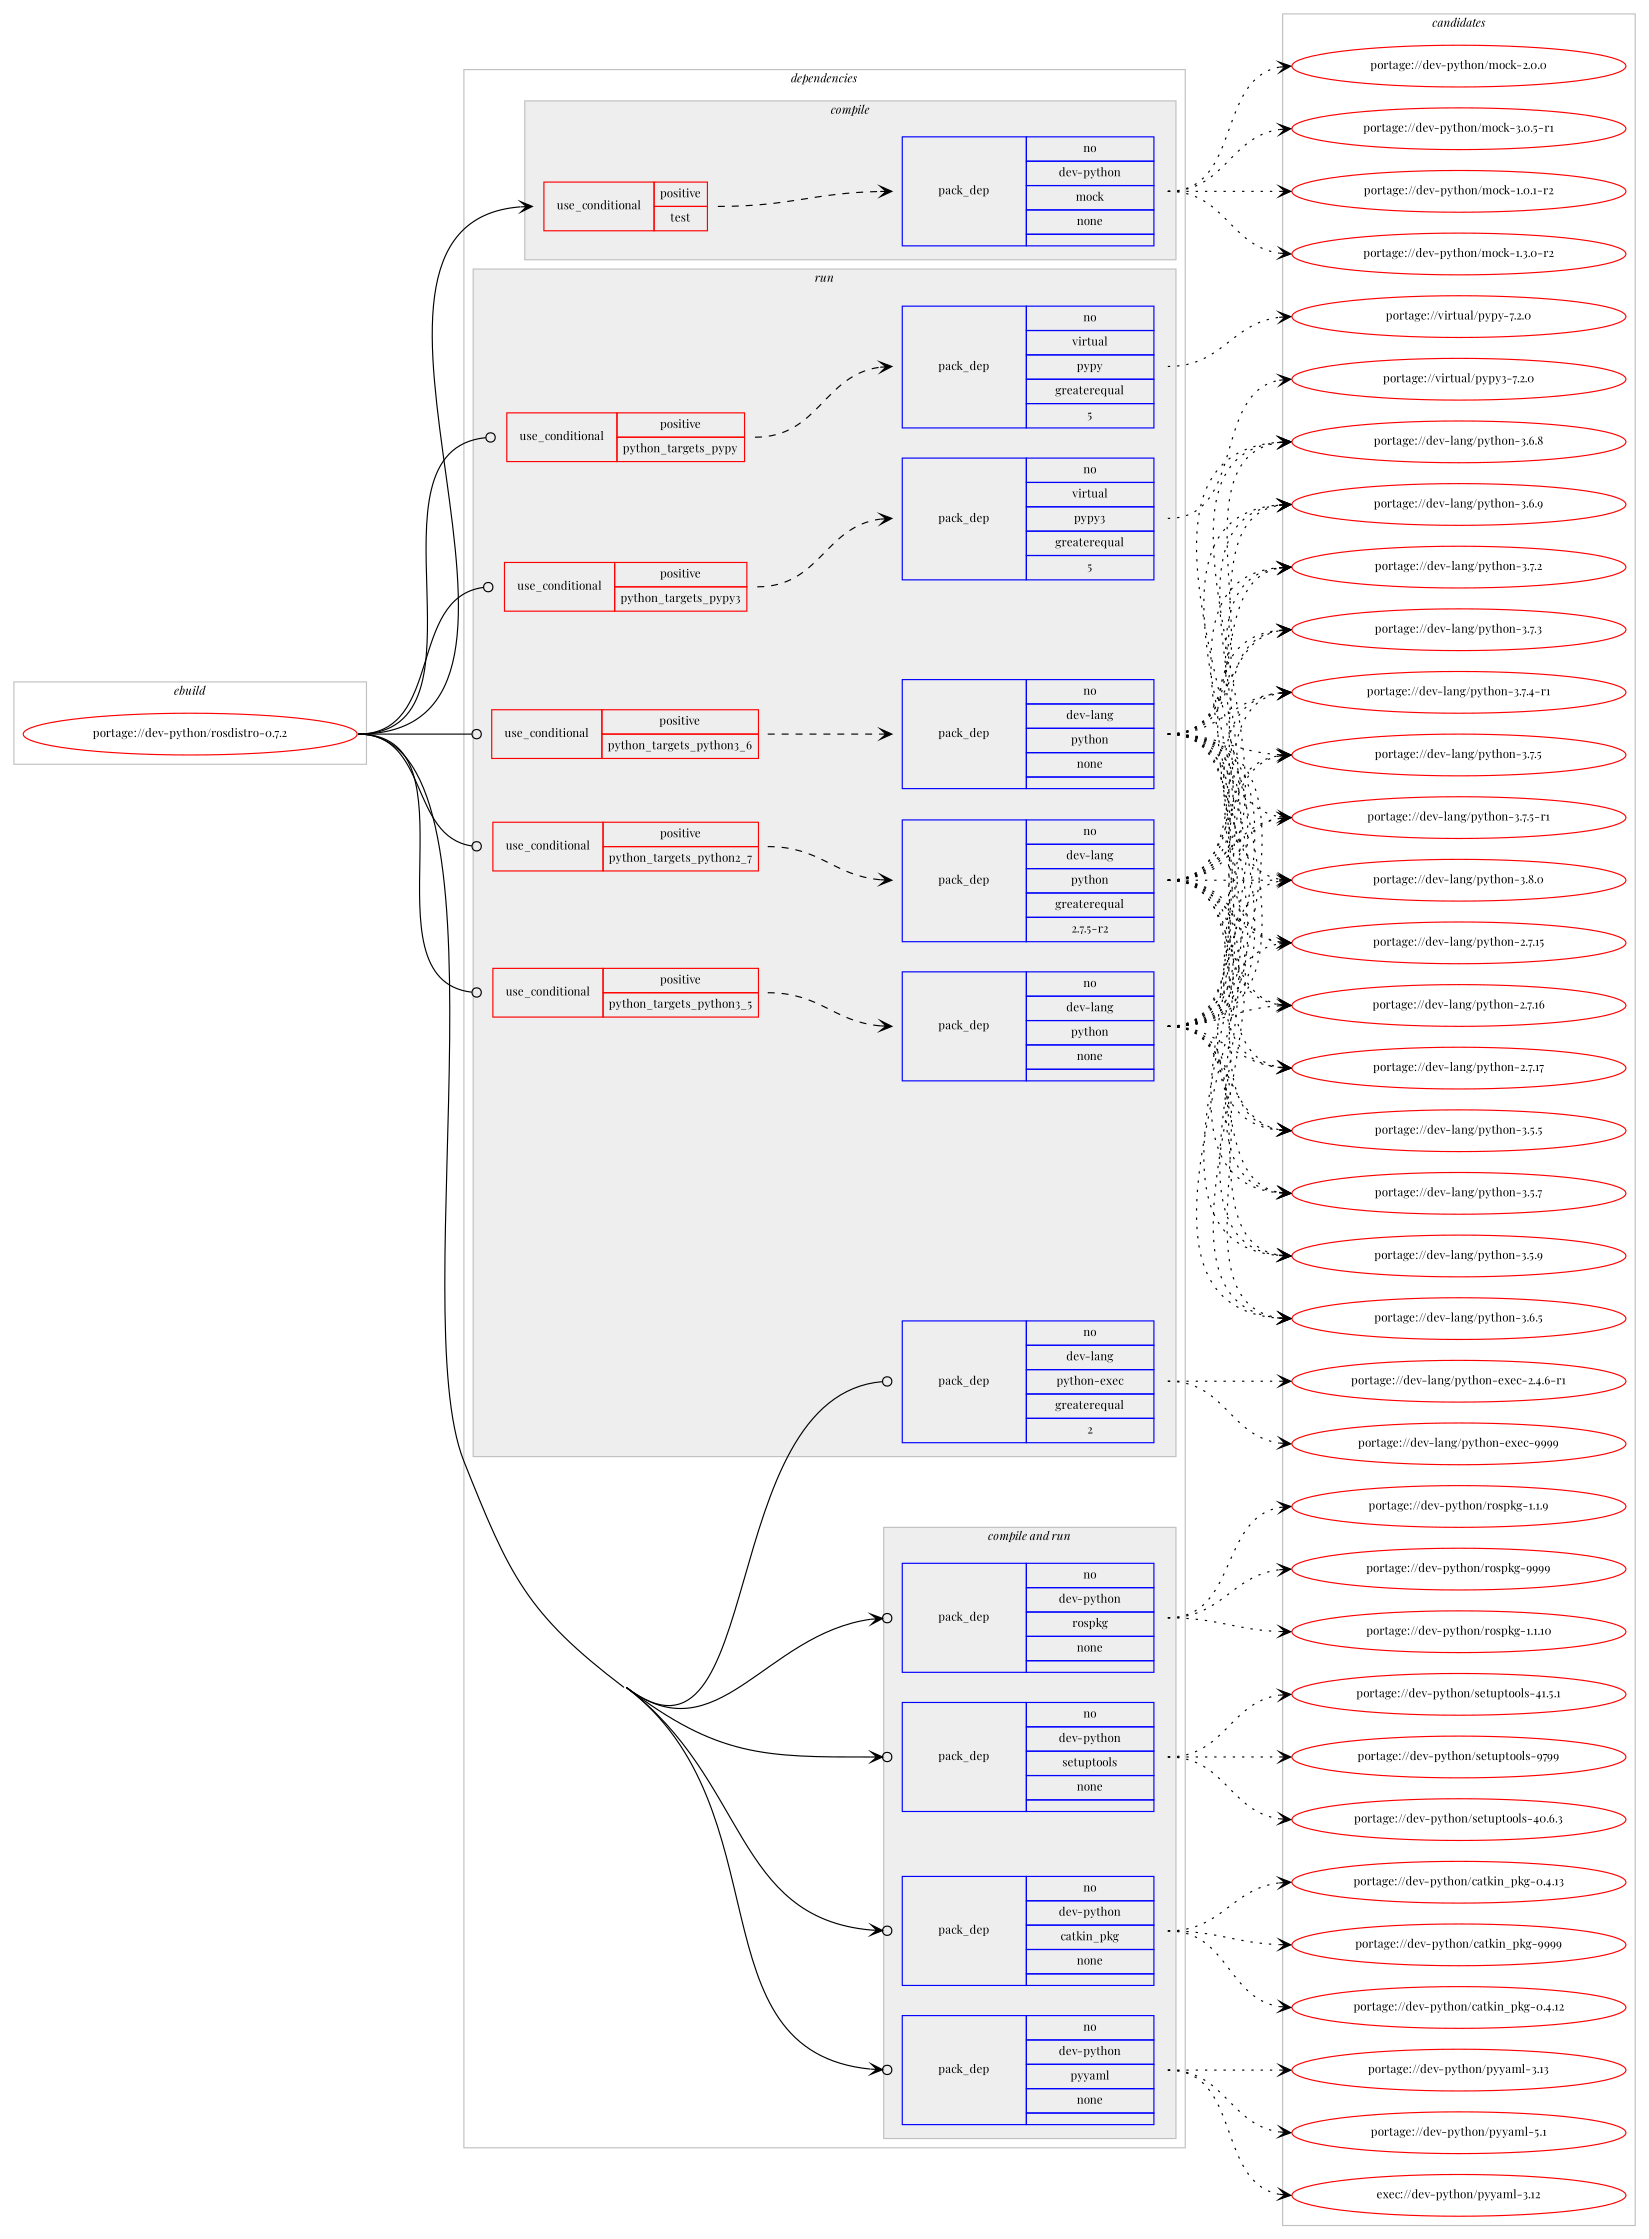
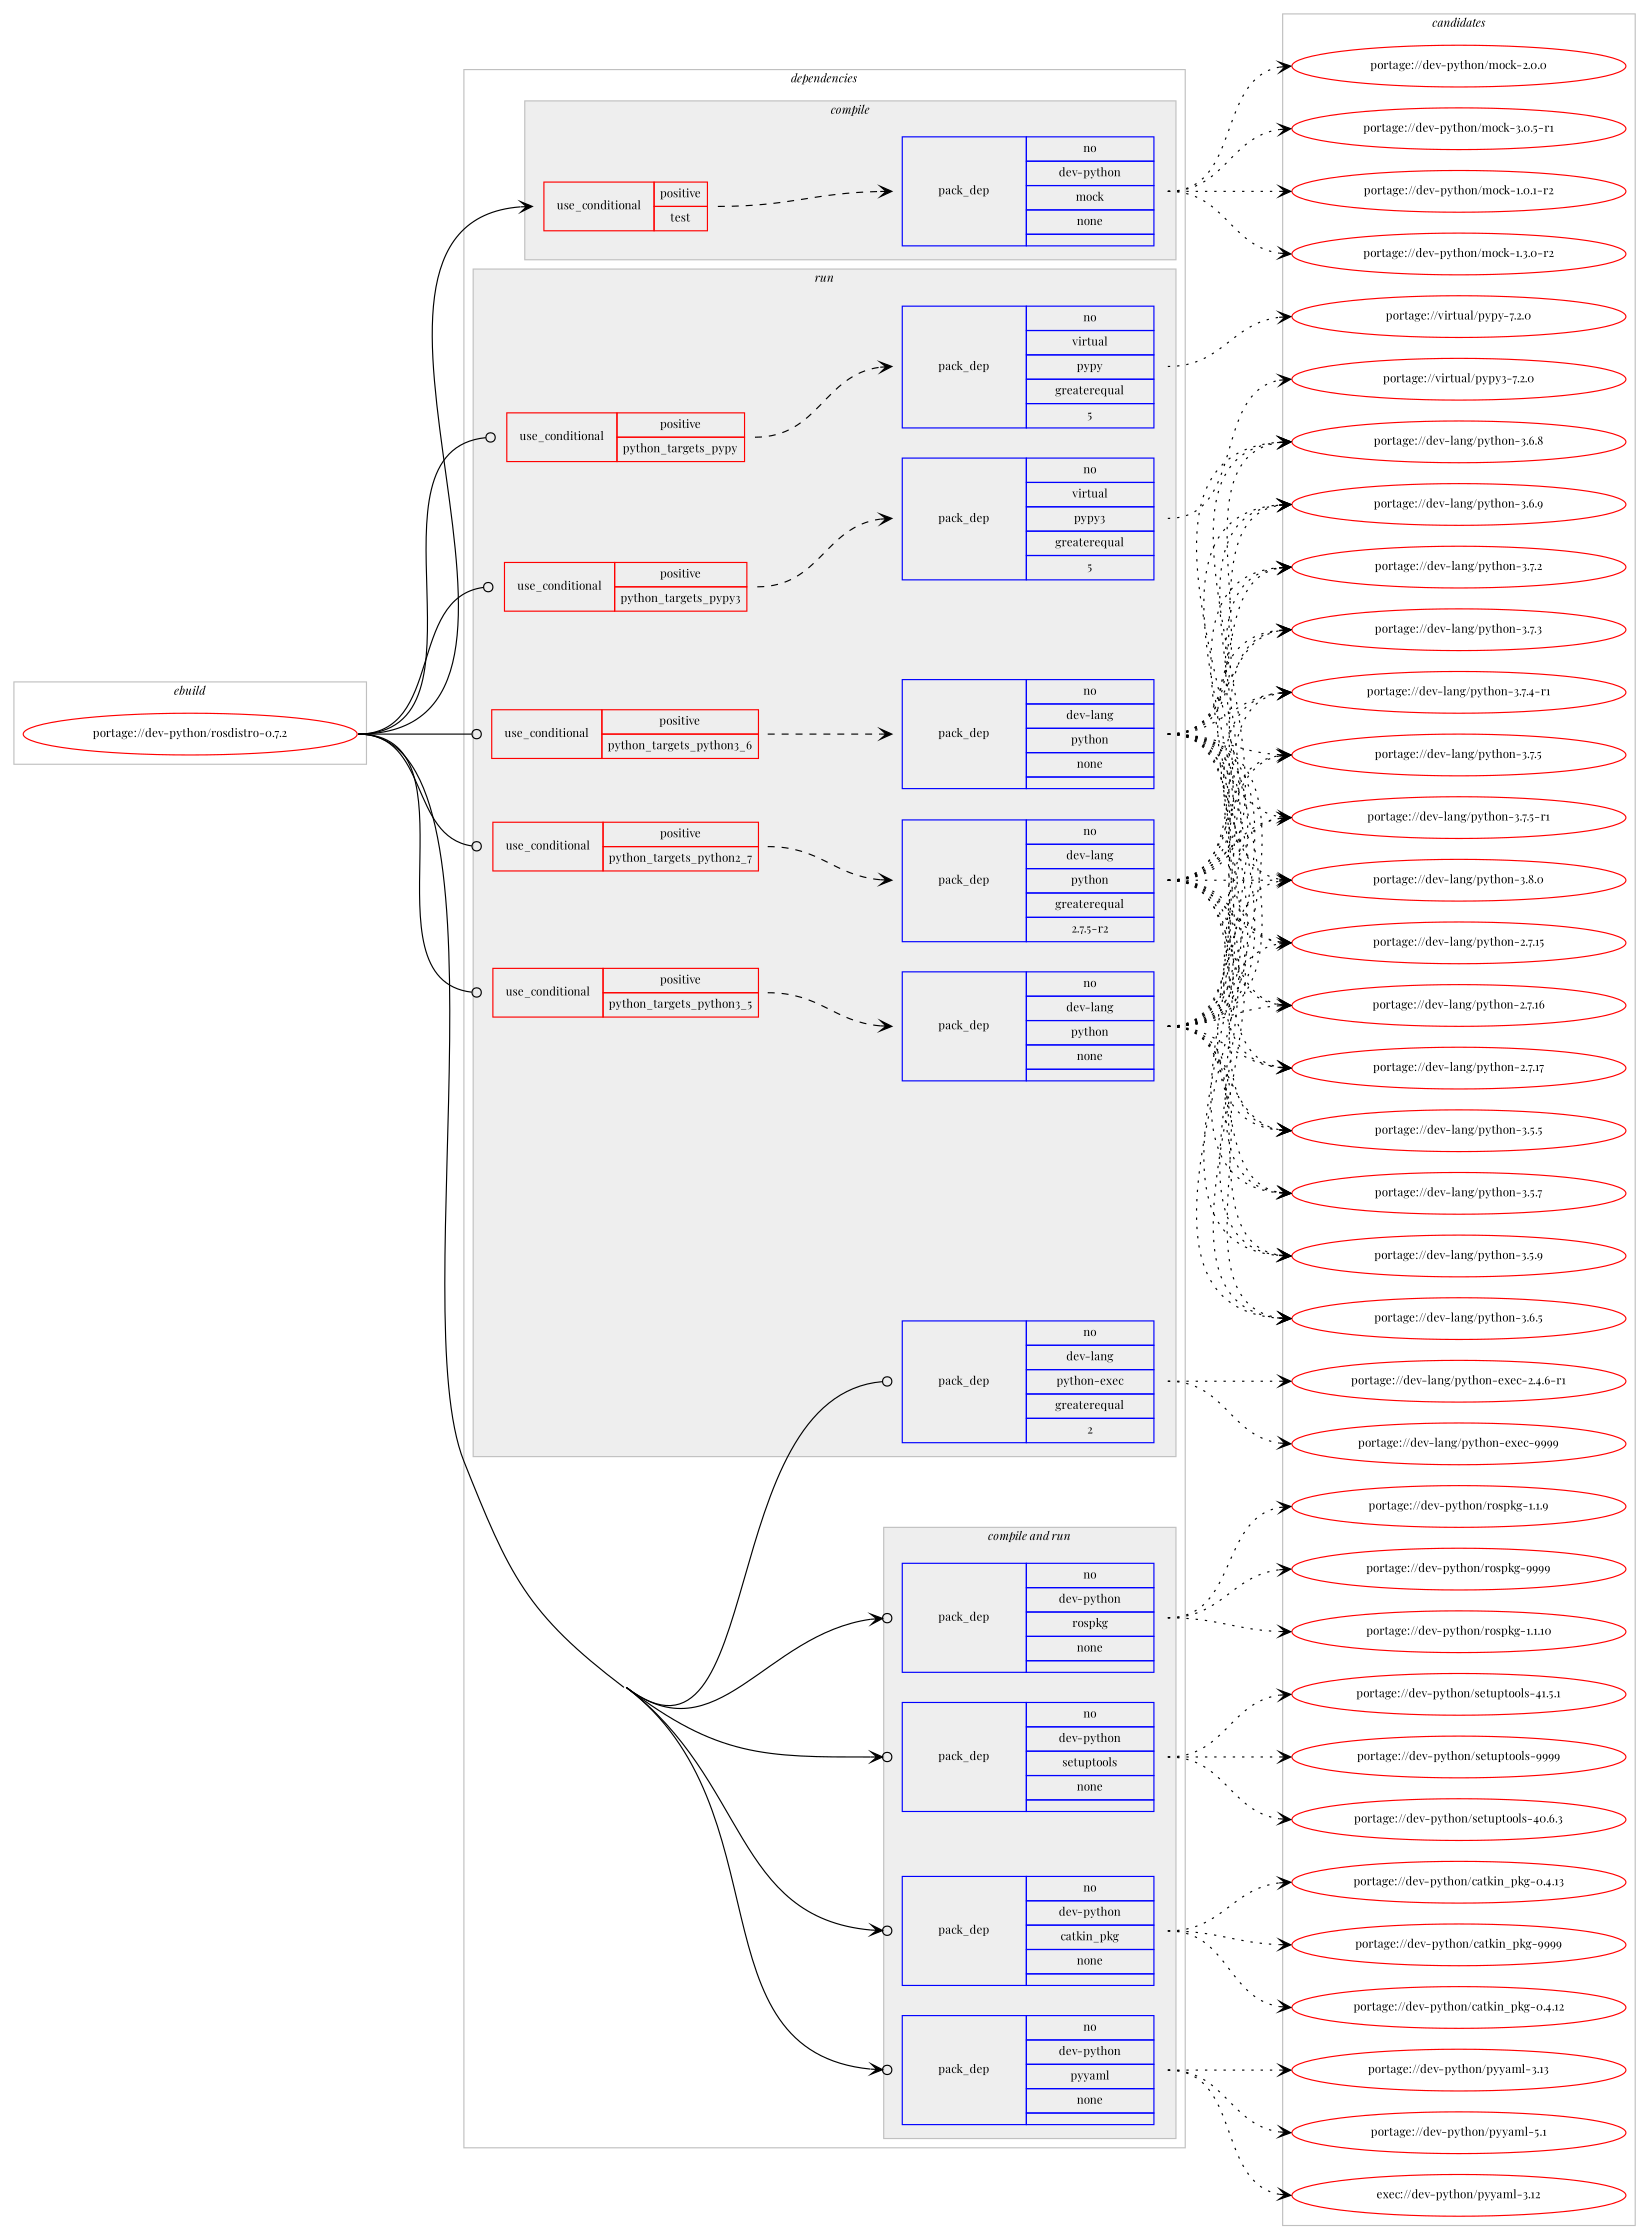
node "portage://dev-python/setuptools-9799": label "portage://dev-python/setuptools-9799" -> "portage://dev-python/setuptools-9999"
